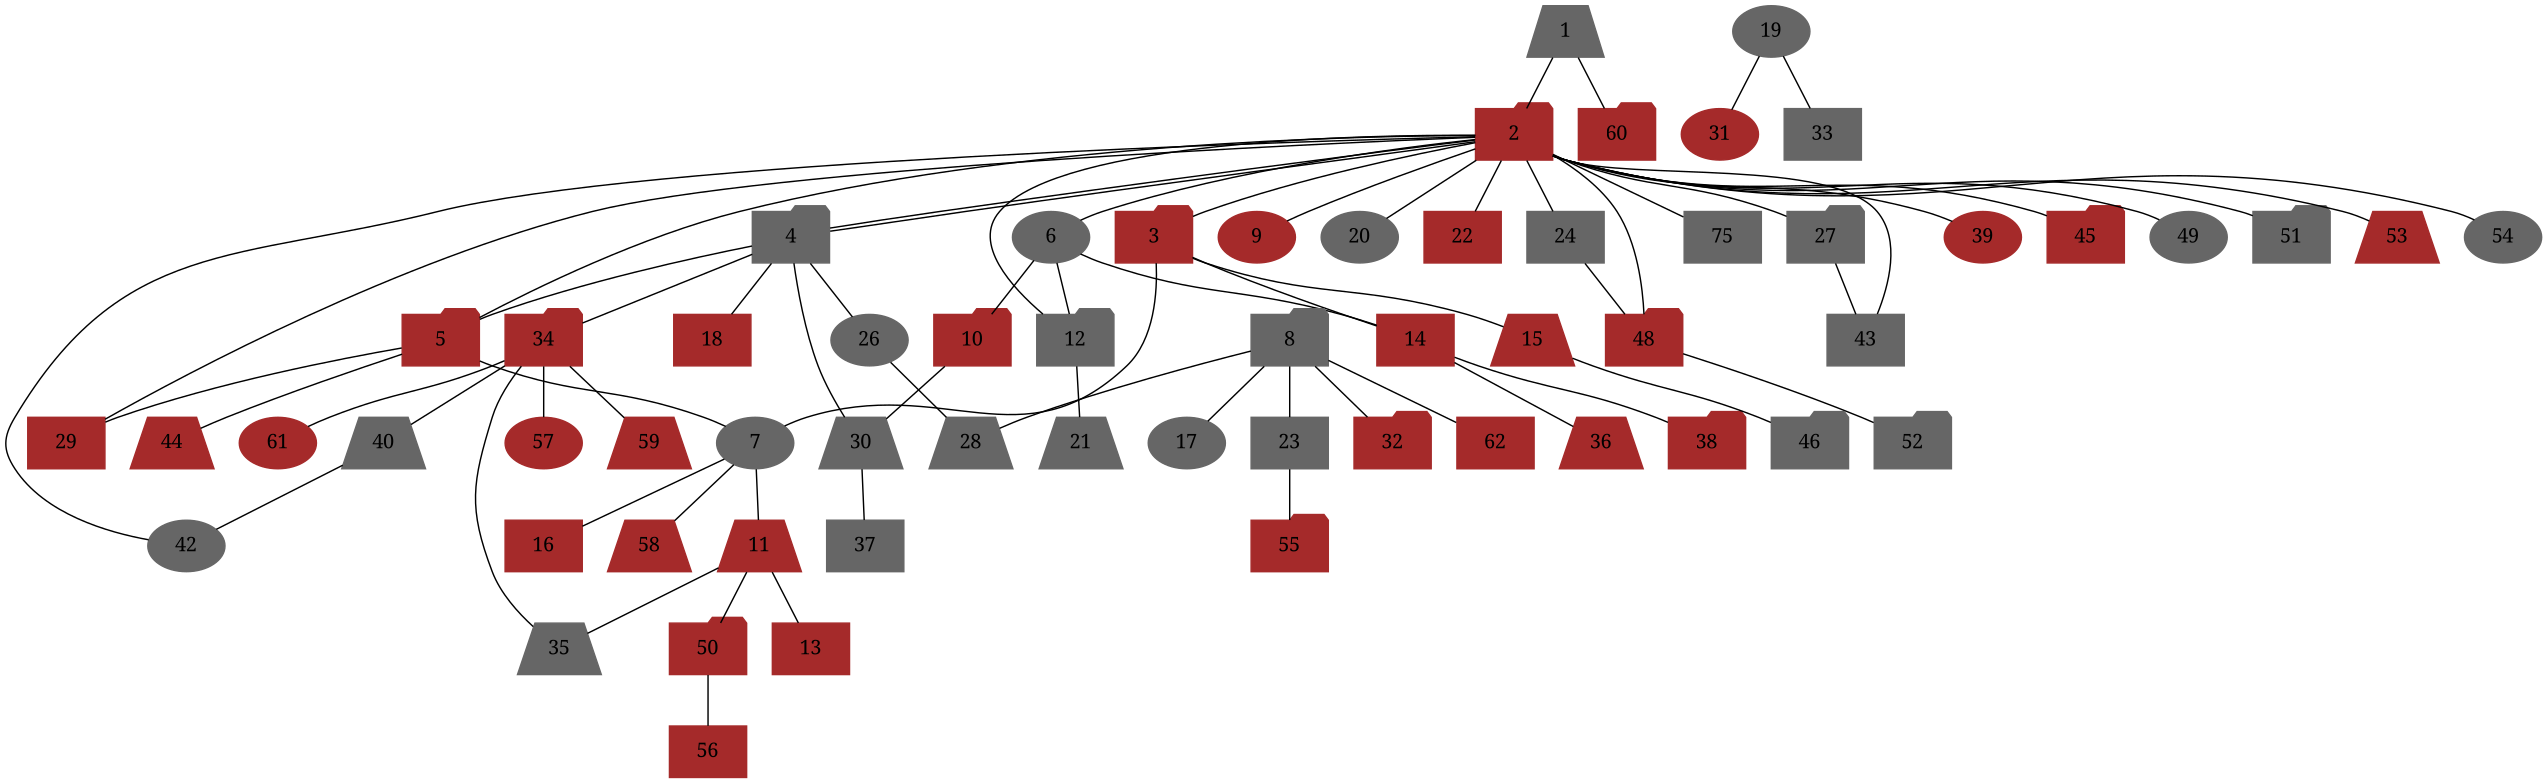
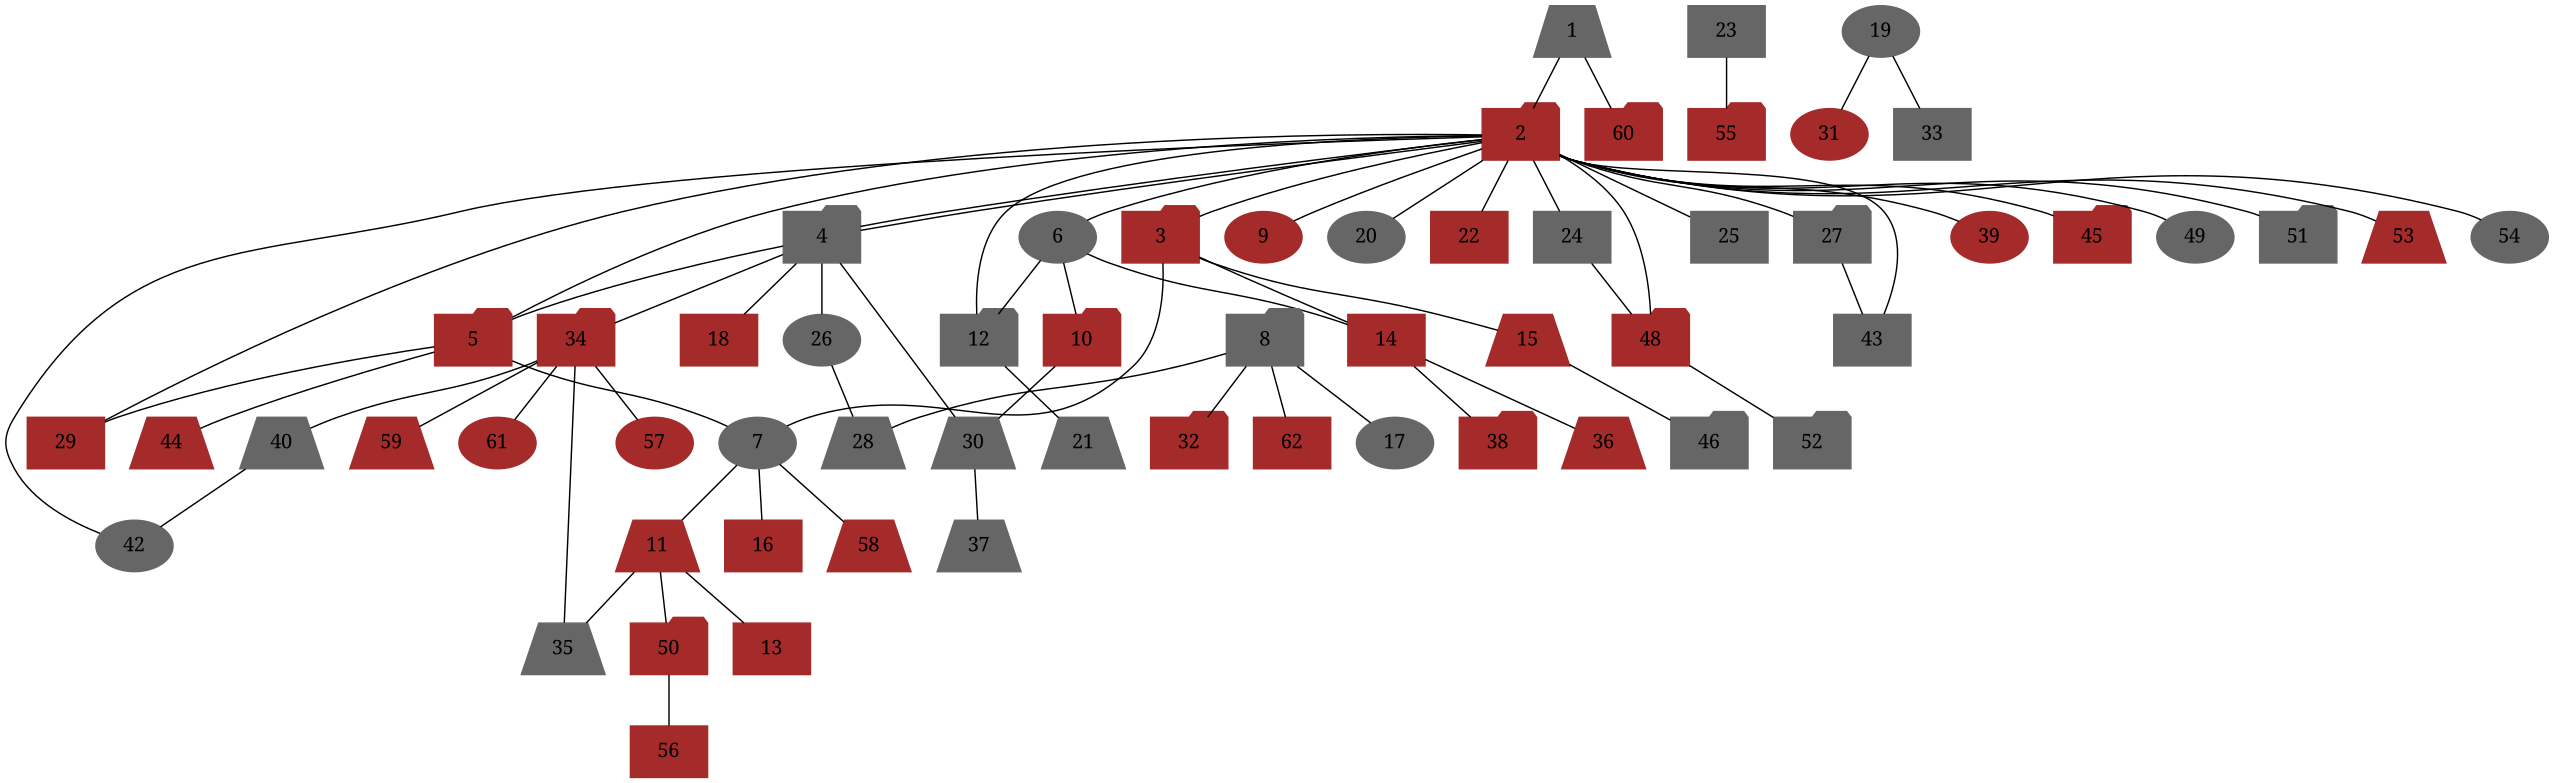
node "75": label "75" -> "25"
edge "8" -- "23": removed
node "37": shape box -> trapezium
